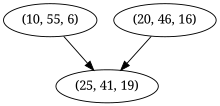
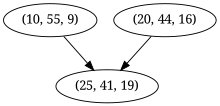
node "(10, 55, 6)": label "(10, 55, 6)" -> "(10, 55, 9)"
node "(20, 46, 16)": label "(20, 46, 16)" -> "(20, 44, 16)"
